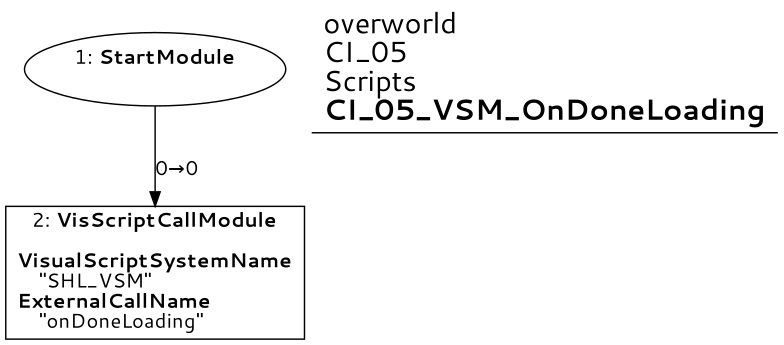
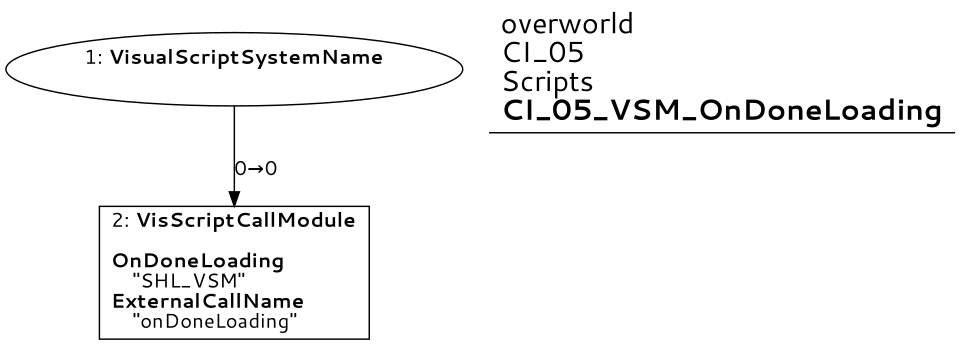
node "1:": text "StartModule" -> "VisualScriptSystemName"
node "2:": text "VisualScriptSystemName" -> "OnDoneLoading"
